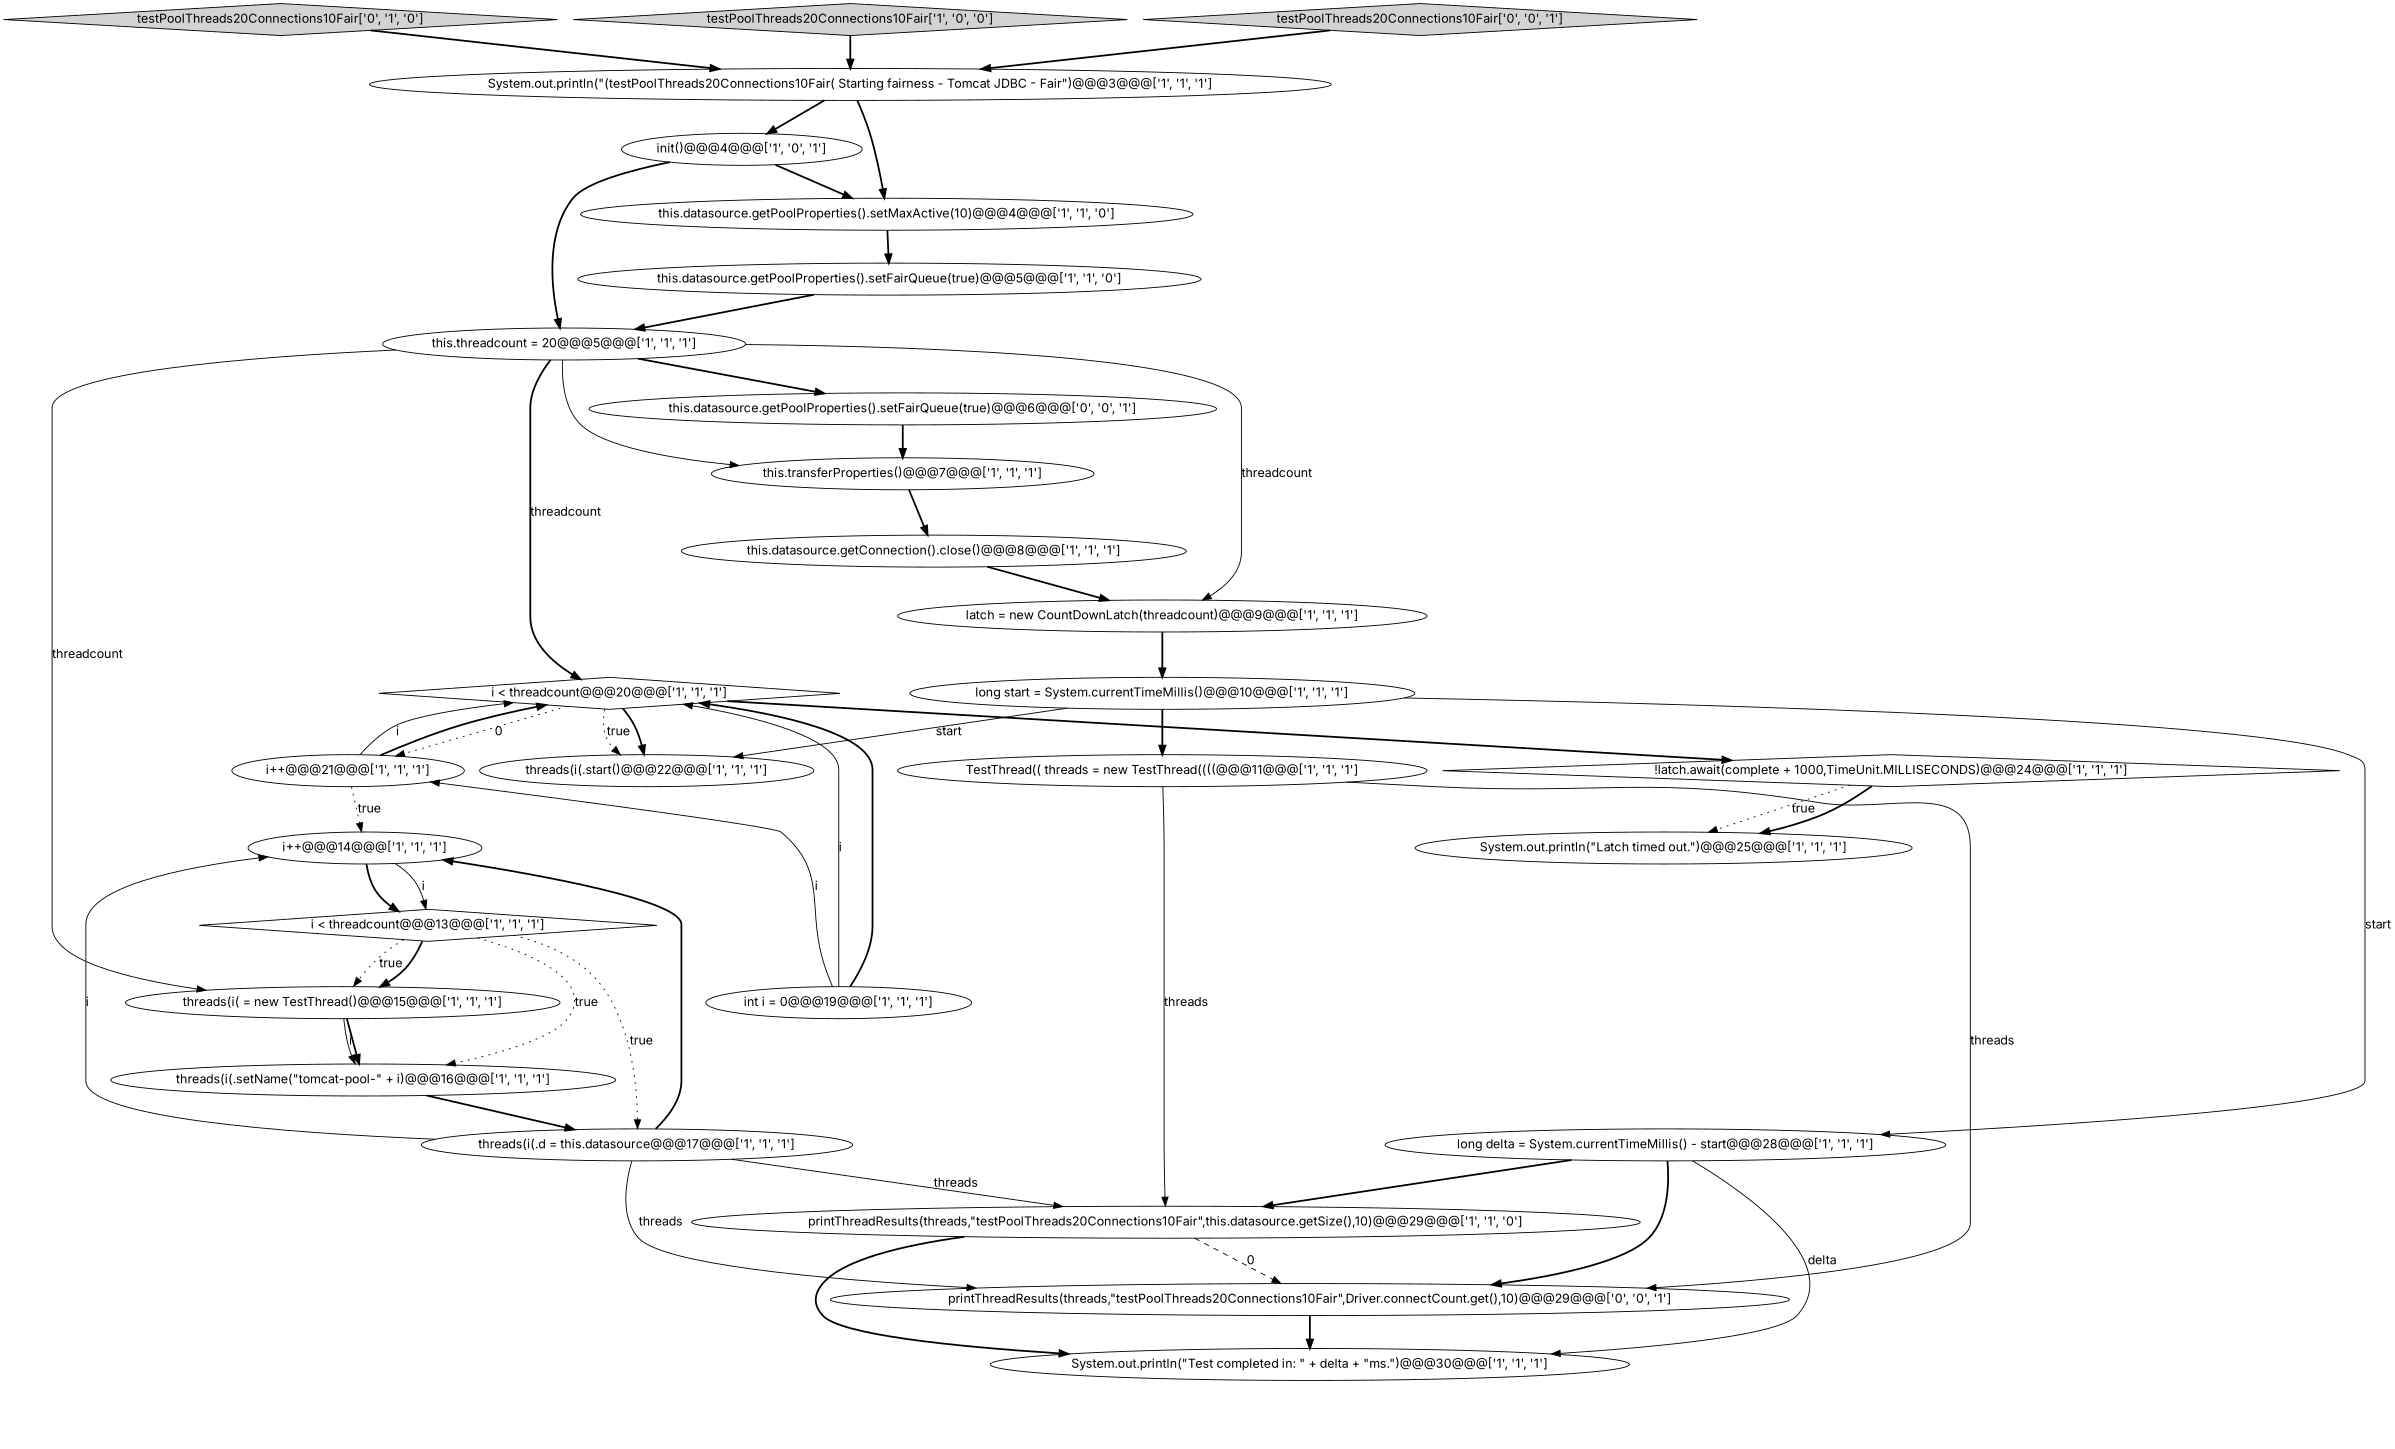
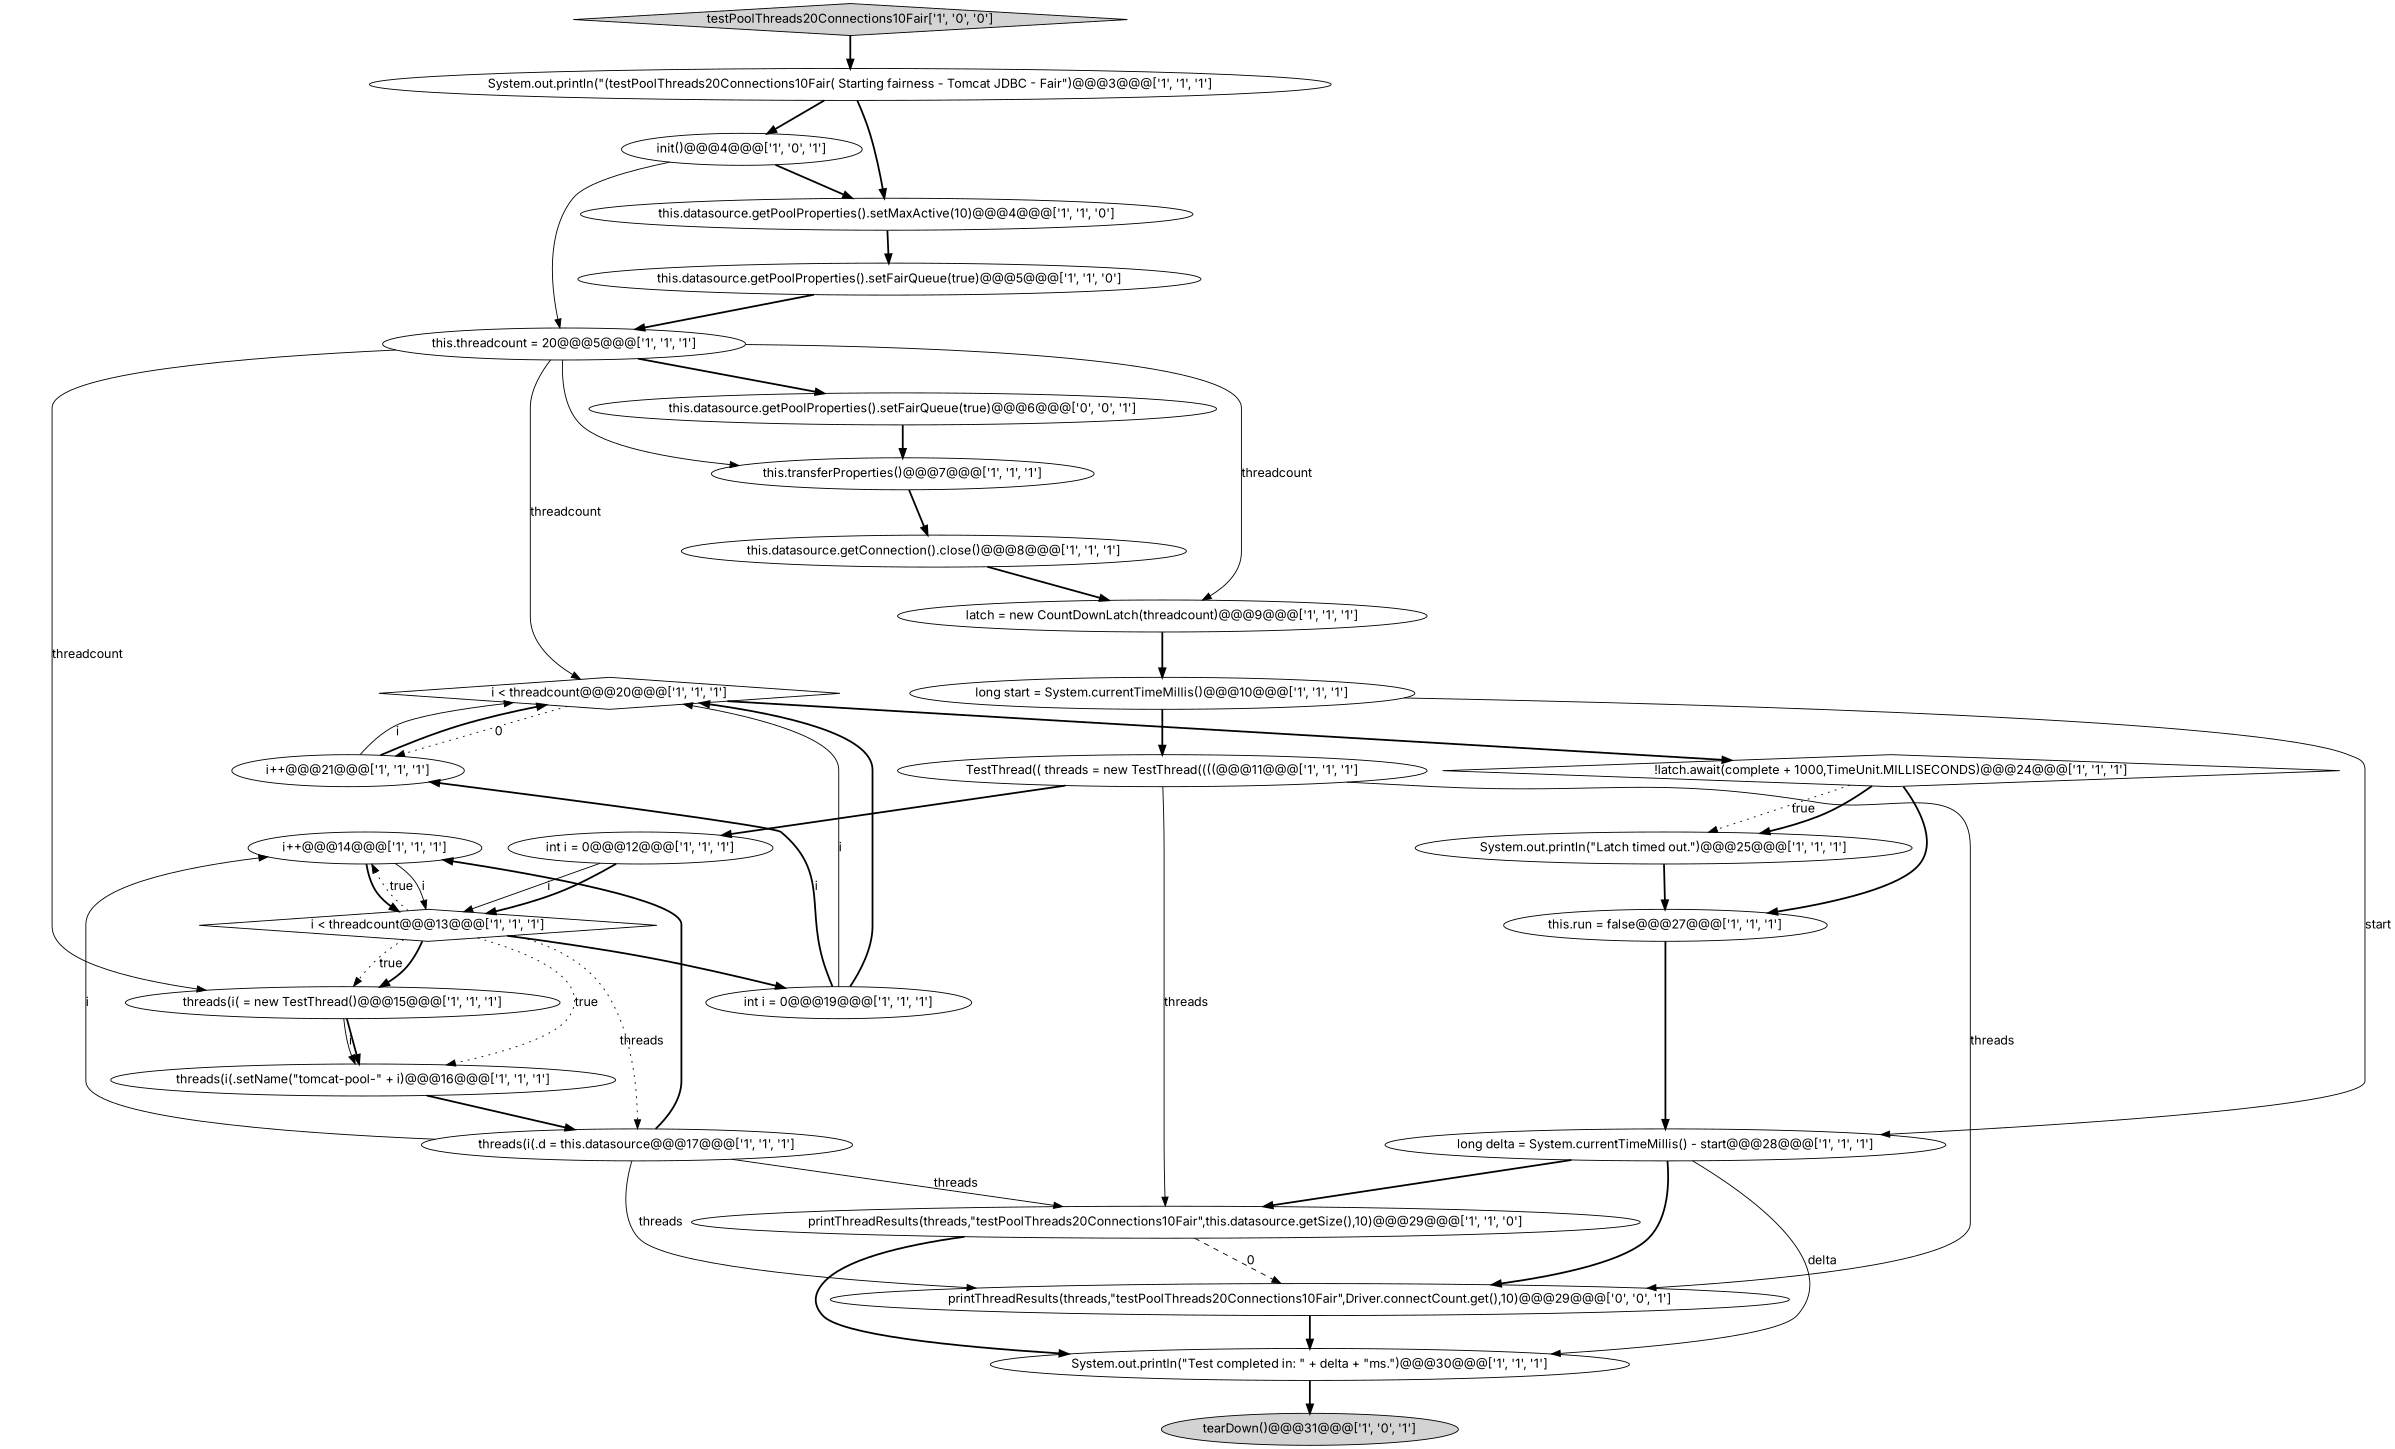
node "testPoolThreads20Connections10Fair['0', '1', '0']": removed
node "testPoolThreads20Connections10Fair['0', '0', '1']": removed
edge "init()@@@4@@@['1', '0', '1']" -> "this.threadcount = 20@@@5@@@['1', '1', '1']": style bold -> solid
edge "this.threadcount = 20@@@5@@@['1', '1', '1']" -> "i < threadcount@@@20@@@['1', '1', '1']": style bold -> solid
node "threads(i(.start()@@@22@@@['1', '1', '1']": removed
edge "i++@@@21@@@['1', '1', '1']" -> "i++@@@14@@@['1', '1', '1']": now "i < threadcount@@@13@@@['1', '1', '1']" -> "i++@@@14@@@['1', '1', '1']"
edge "int i = 0@@@19@@@['1', '1', '1']" -> "i++@@@21@@@['1', '1', '1']": style solid -> bold
node "int i = 0@@@12@@@['1', '1', '1']": added
node "this.run = false@@@27@@@['1', '1', '1']": added
edge "i < threadcount@@@13@@@['1', '1', '1']" -> "int i = 0@@@19@@@['1', '1', '1']": added
edge "i < threadcount@@@13@@@['1', '1', '1']" -> "threads(i(.d = this.datasource@@@17@@@['1', '1', '1']": label "true" -> "threads"
node "tearDown()@@@31@@@['1', '0', '1']": added
